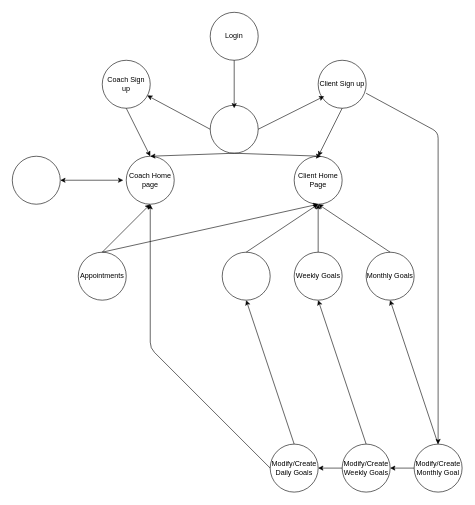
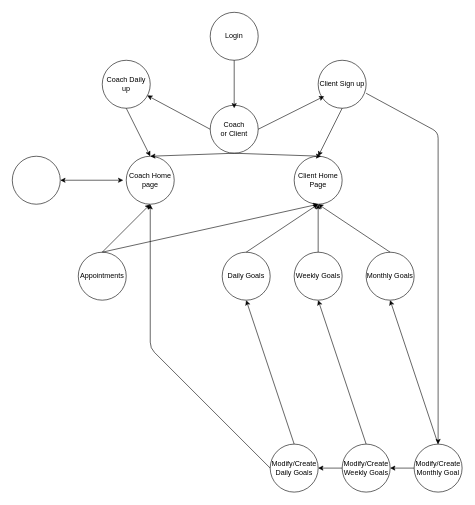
node "Coach Sign up": label "Coach Sign up" -> "Coach Daily up"
node "Coach or Client": added
node "Daily Goals": added
